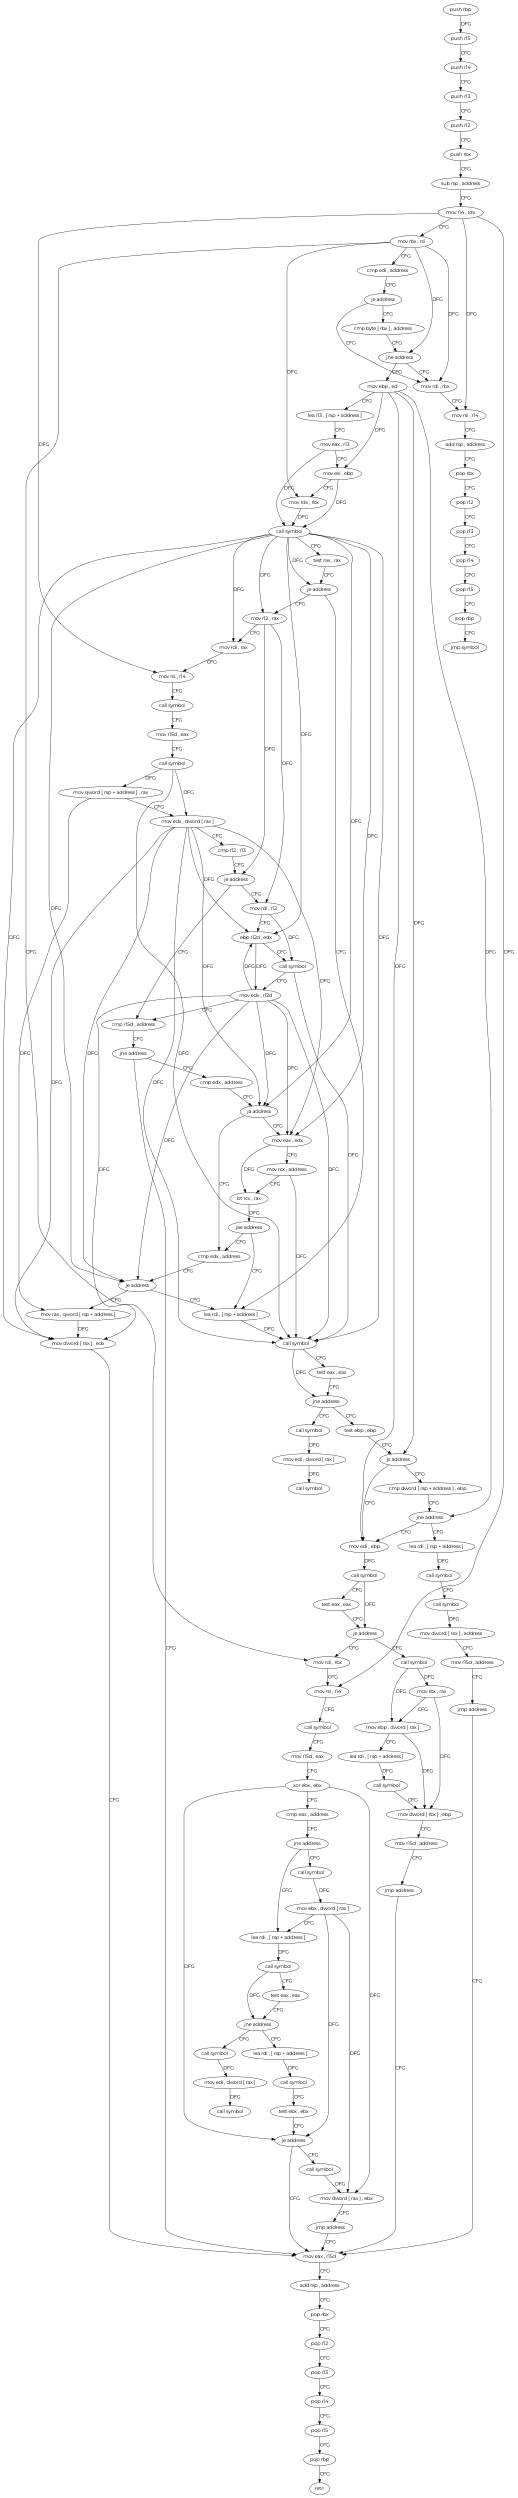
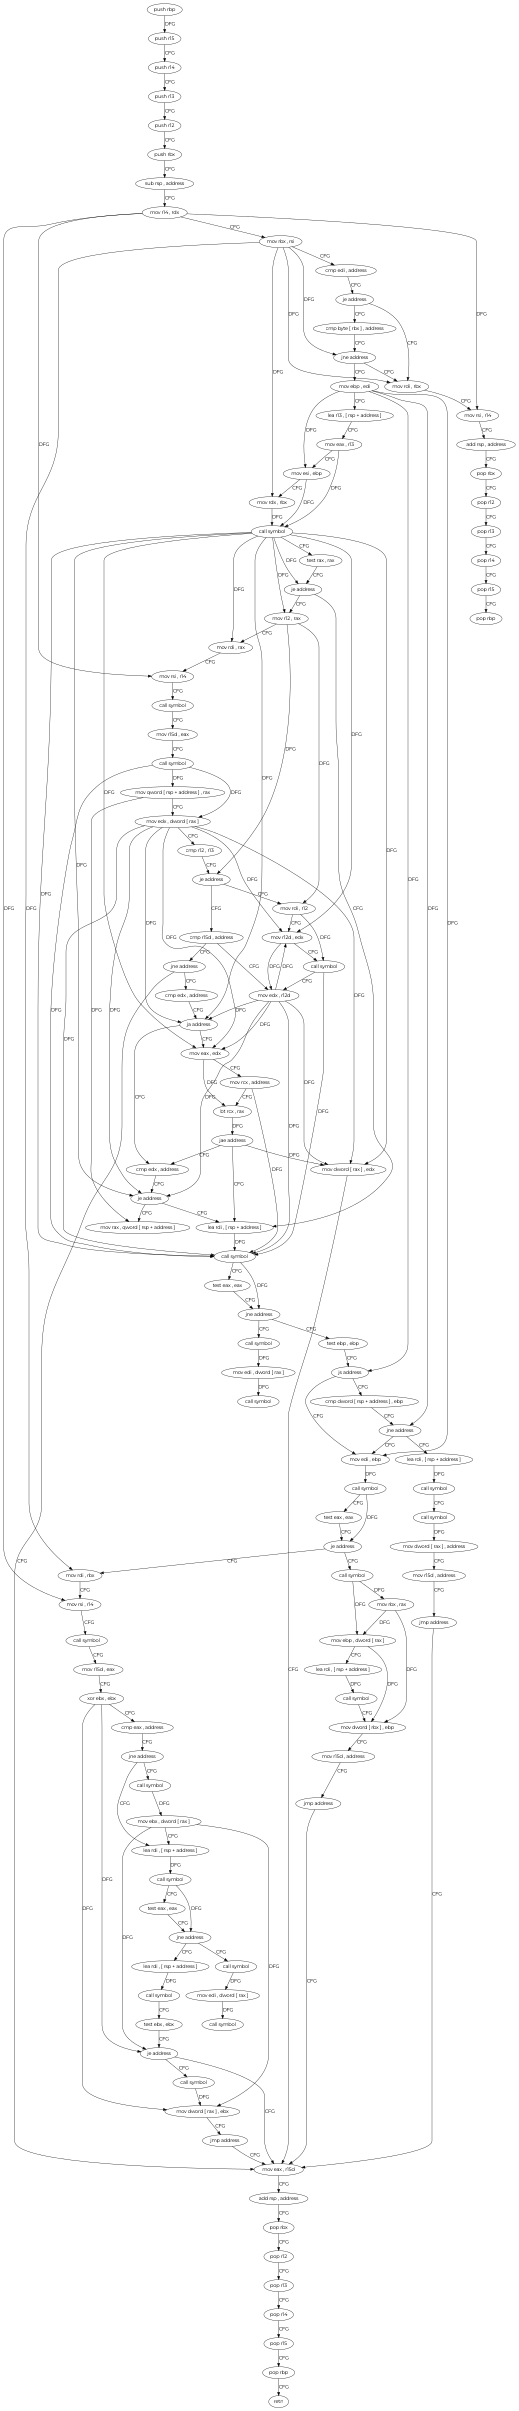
node "jmp symbol": removed
node "ebp r12d , edx": label "ebp r12d , edx" -> "mov r12d , edx"
edge "mov edx , r12d" -> "cmp r15d , address": reversed
edge "mov rax , qword [ rsp + address ]" -> "mov dword [ rax ] , edx": now "jae address" -> "mov dword [ rax ] , edx"
edge "mov rbx , rax" -> "mov ebp , dword [ rax ]": label "CFG" -> "DFG"
